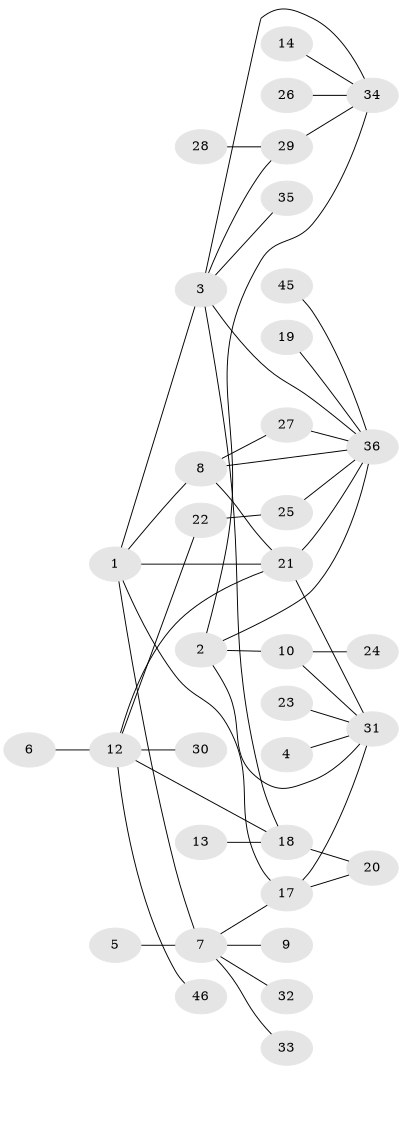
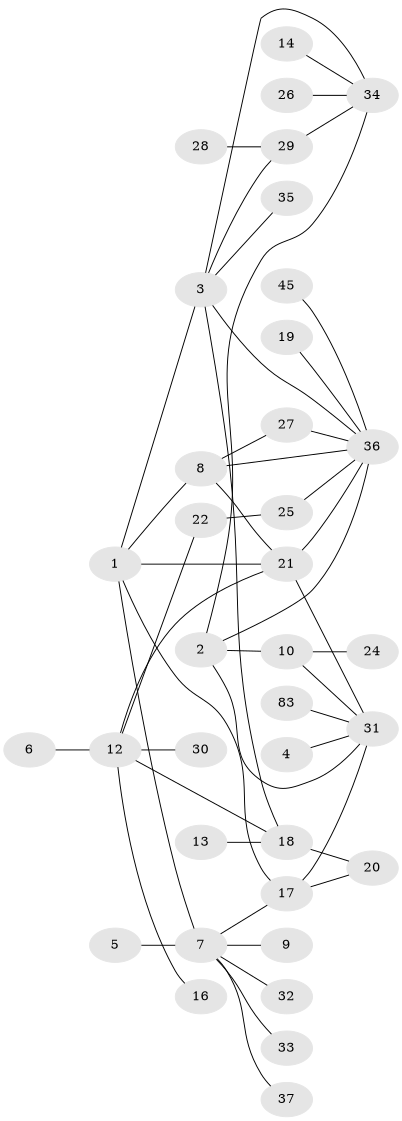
node "23": label "23" -> "83"
node "46": label "46" -> "16"
node "37": added
